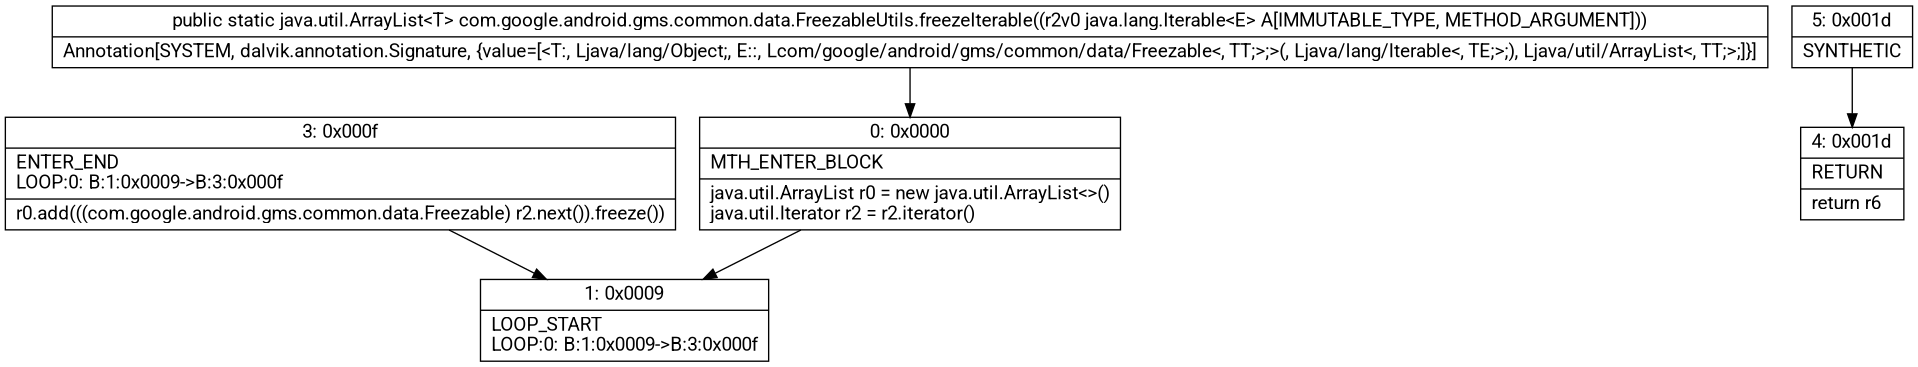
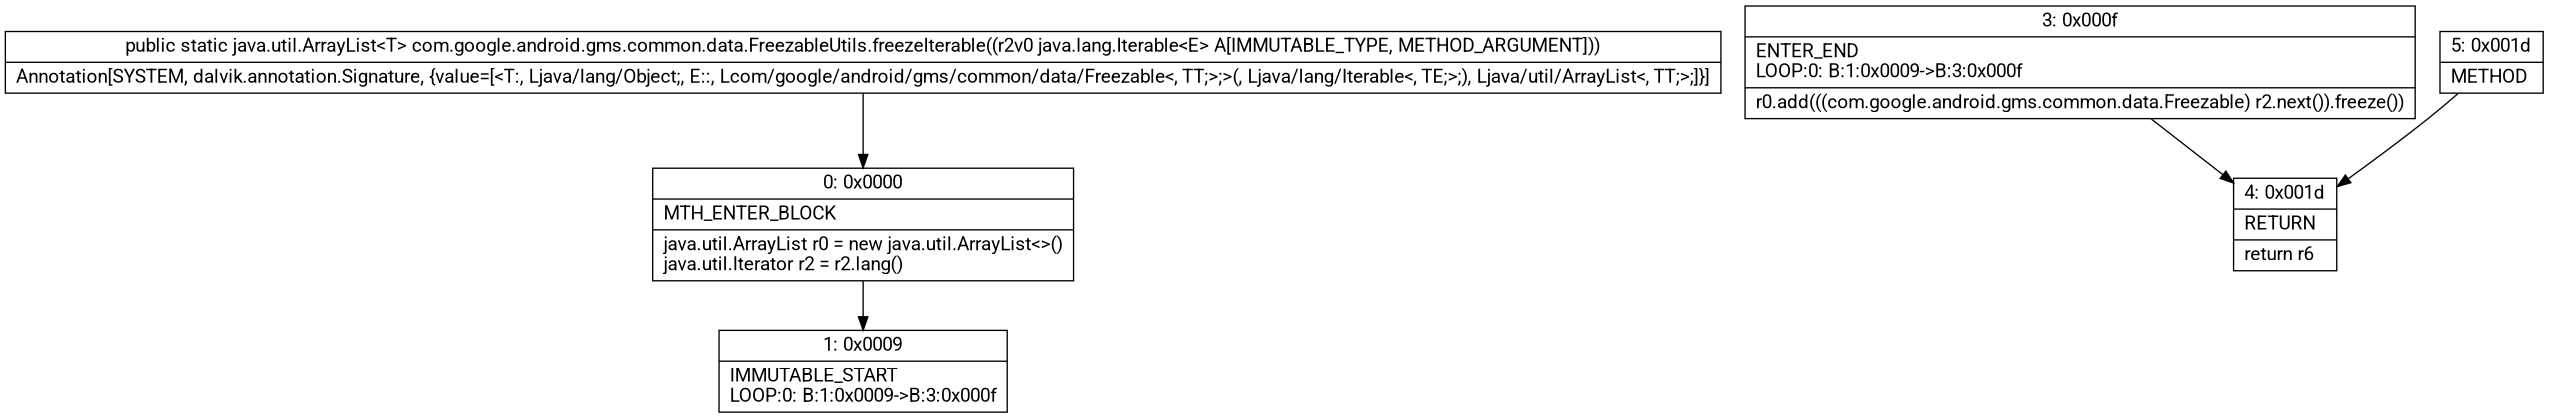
node "5: 0x001d": text "SYNTHETIC" -> "METHOD"
node "0: 0x0000": text "java.util.Iterator r2 = r2.iterator()" -> "java.util.Iterator r2 = r2.lang()"
edge "3: 0x000f" -> "1: 0x0009": now "3: 0x000f" -> "4: 0x001d"
node "1: 0x0009": text "LOOP_START" -> "IMMUTABLE_START"
